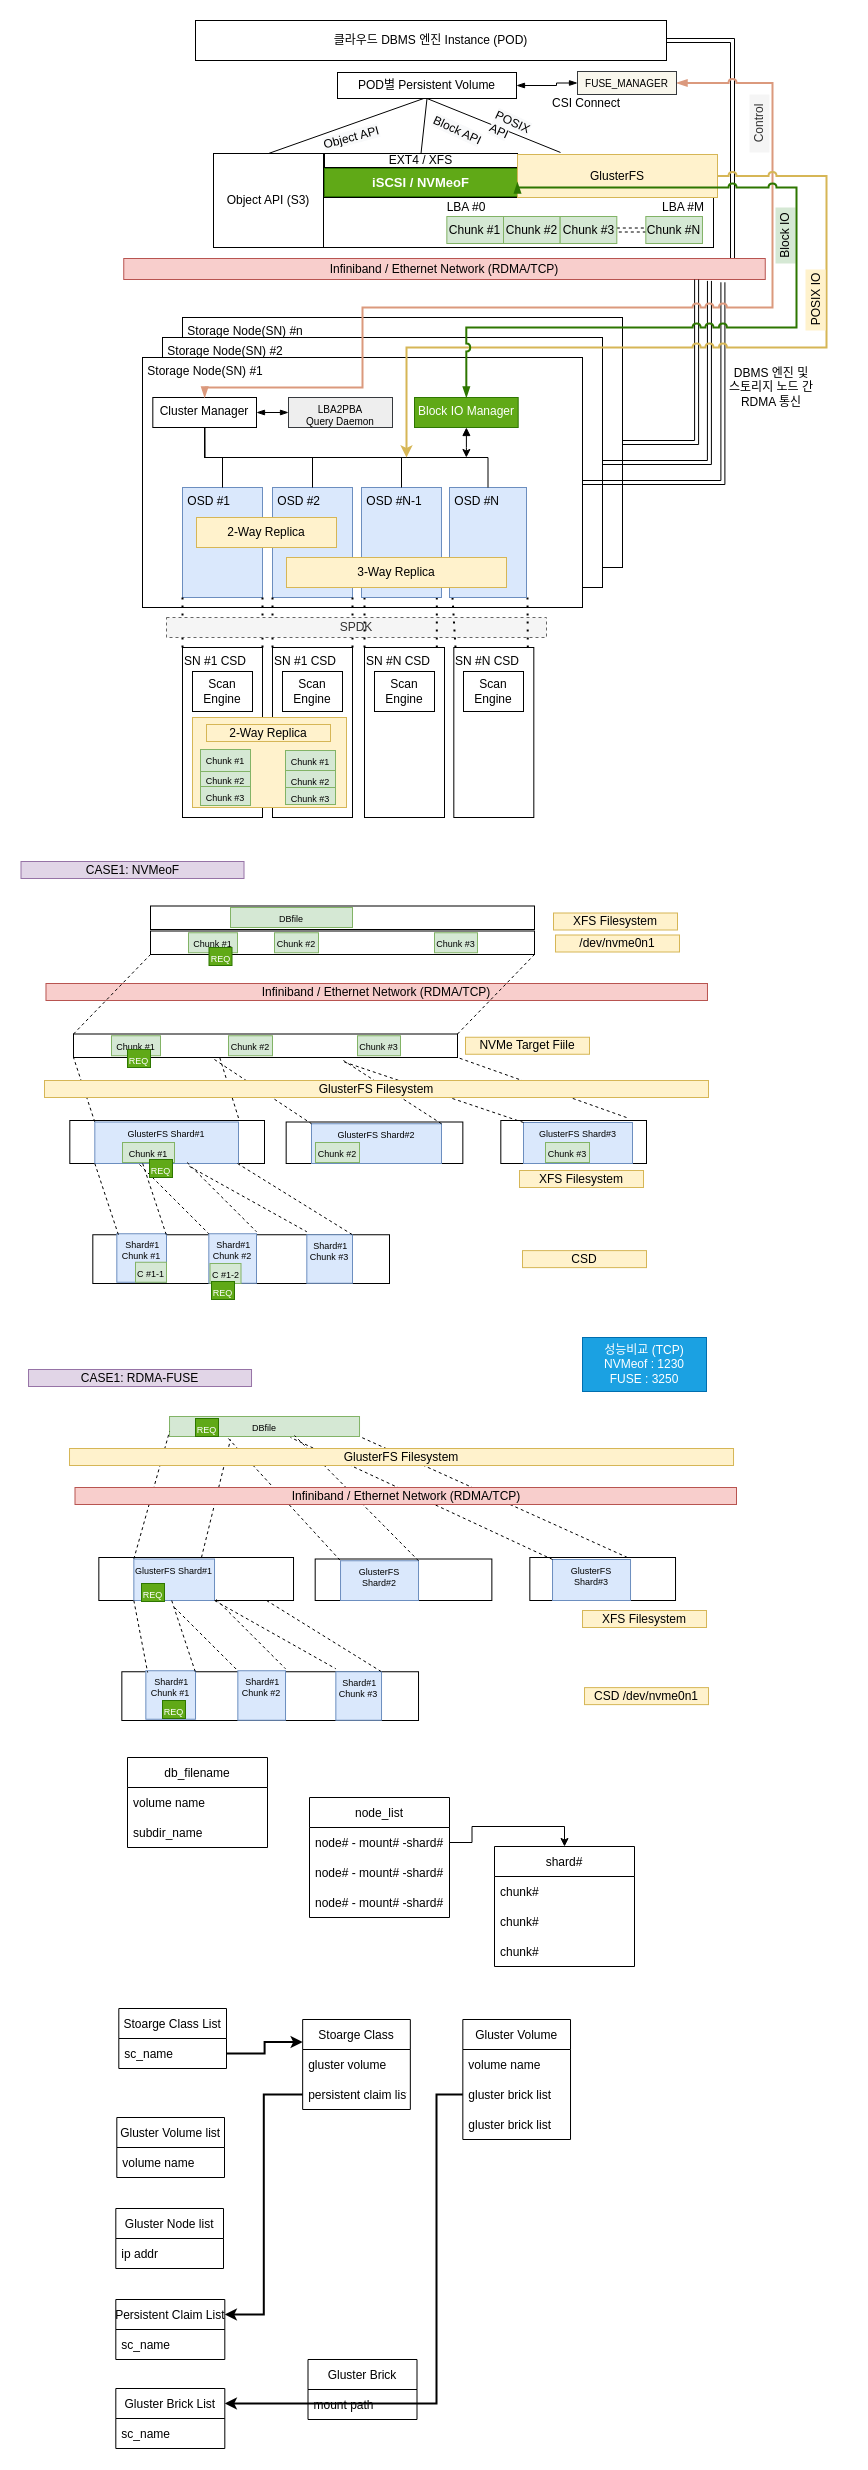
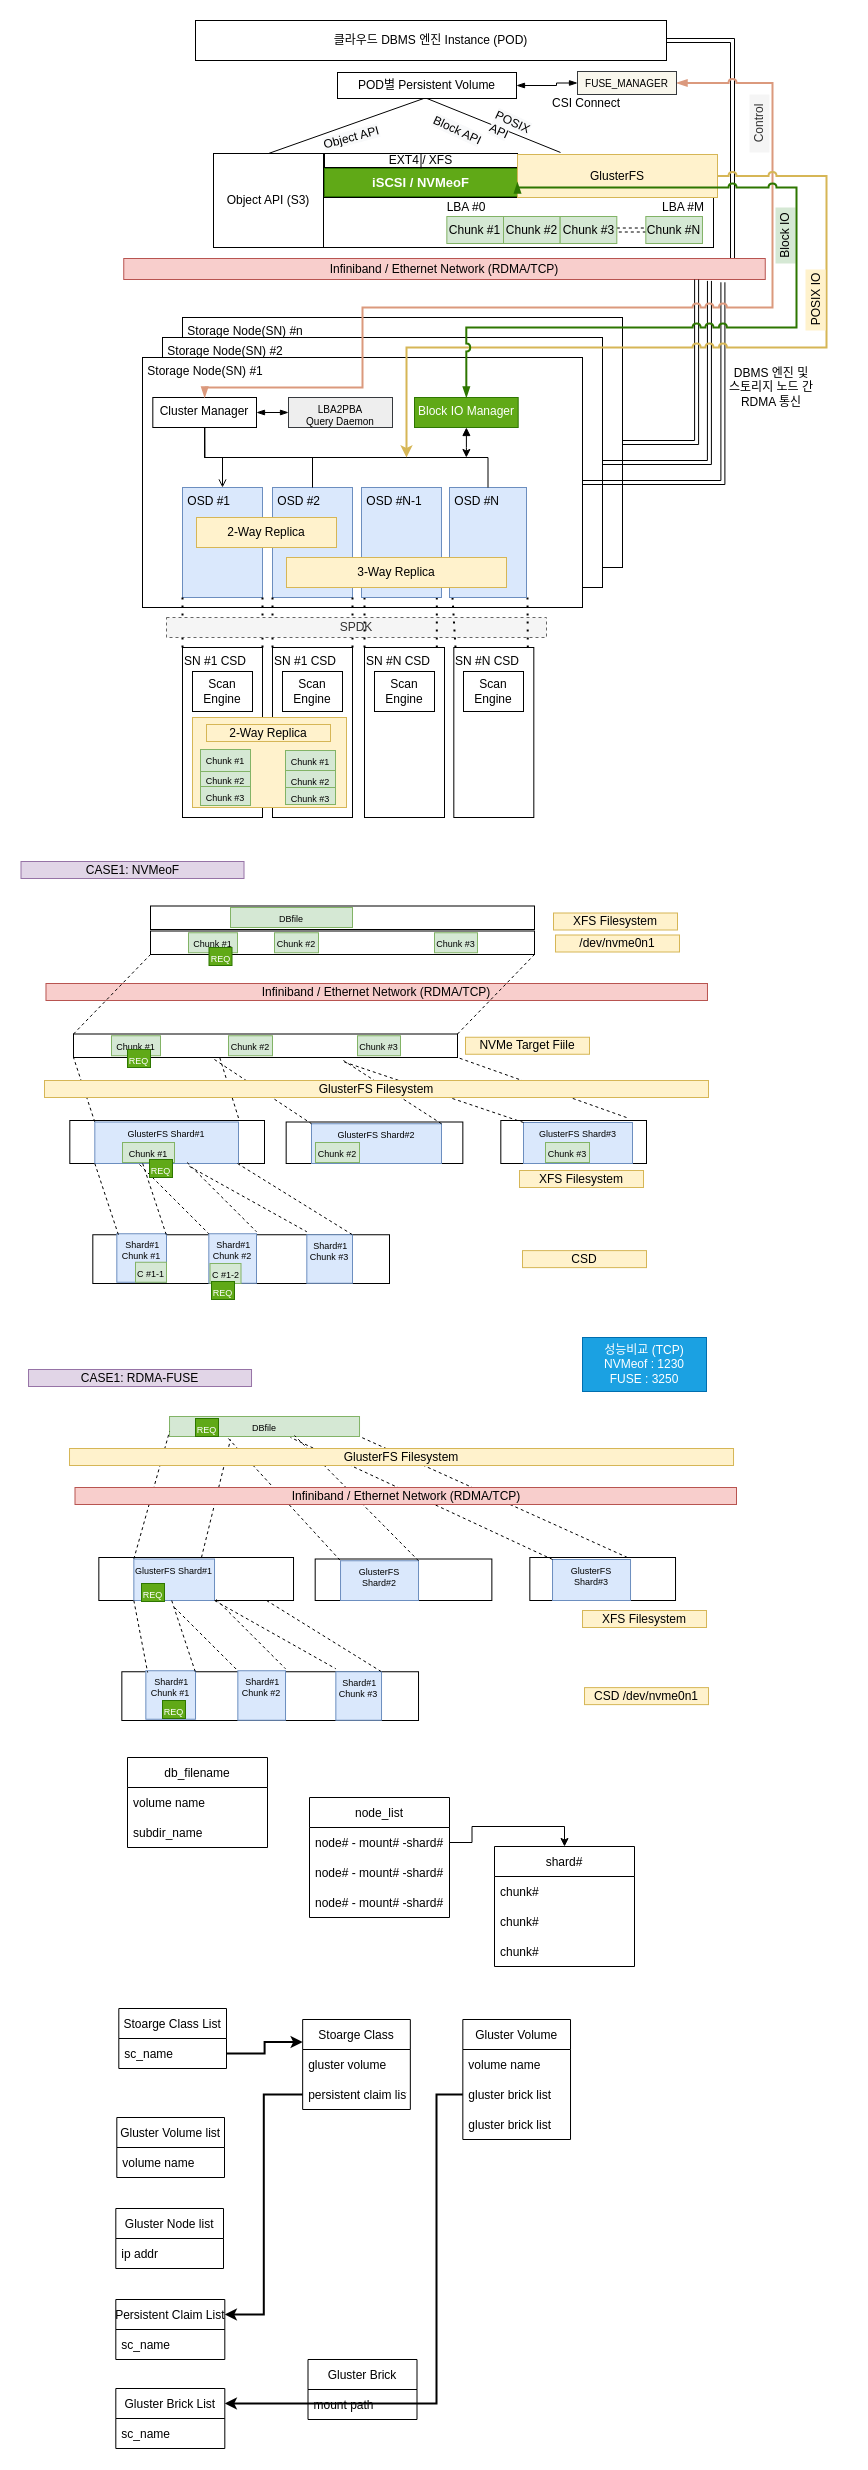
edge "POD별 Persistent Volume" -- "EXT4 / XFS": now "iSCSI / NVMeoF" -- "EXT4 / XFS"
edge "Cluster Manager" -- "OSD #N-1": removed
edge "Cluster Manager" -- "OSD #1": arrowhead none -> open
